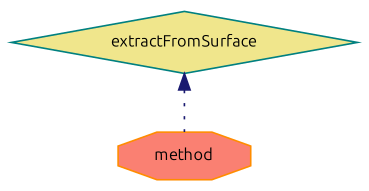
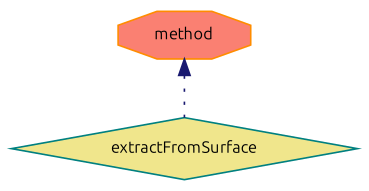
edge "method" -> "extractFromSurface": reversed
